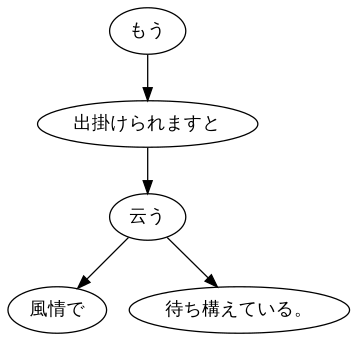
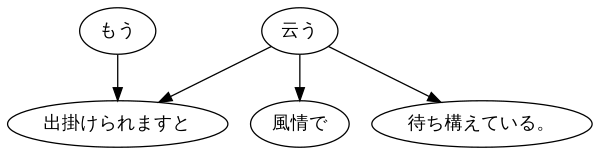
edge "出掛けられますと" -> "云う": reversed
